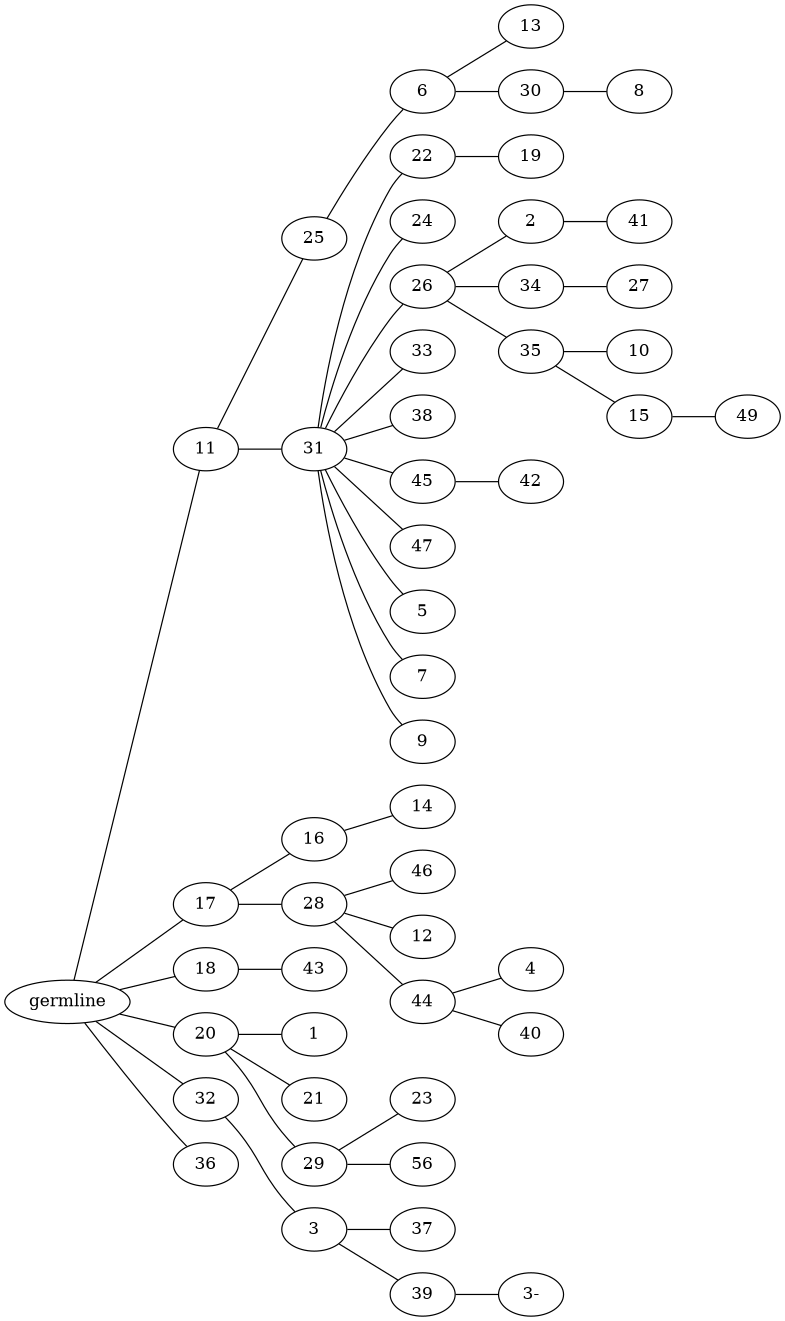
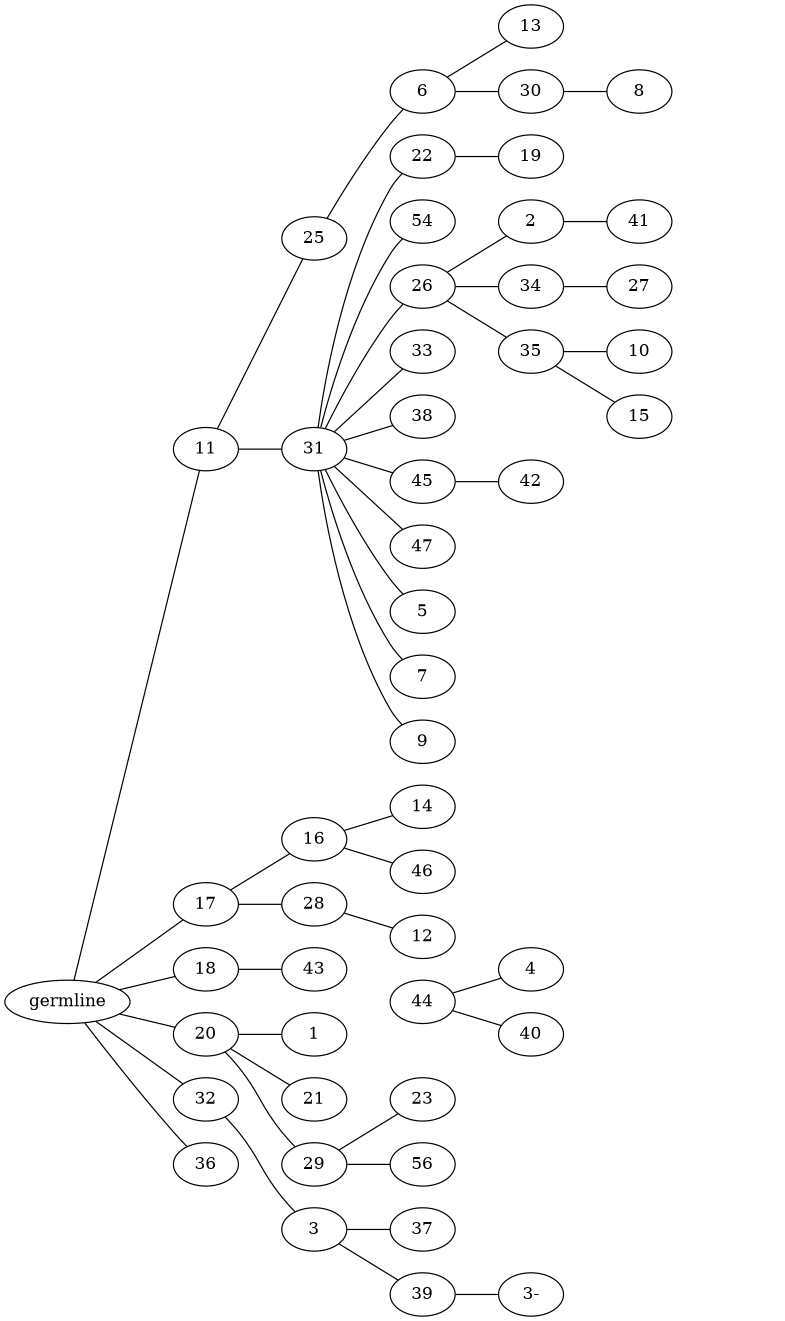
node "24": label "24" -> "54"
node "49": removed
edge "46" -- "28": now "46" -- "16"
edge "28" -- "44": removed
